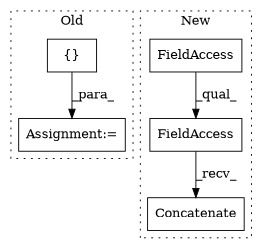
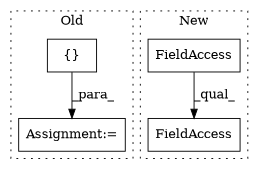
node "Concatenate": removed
